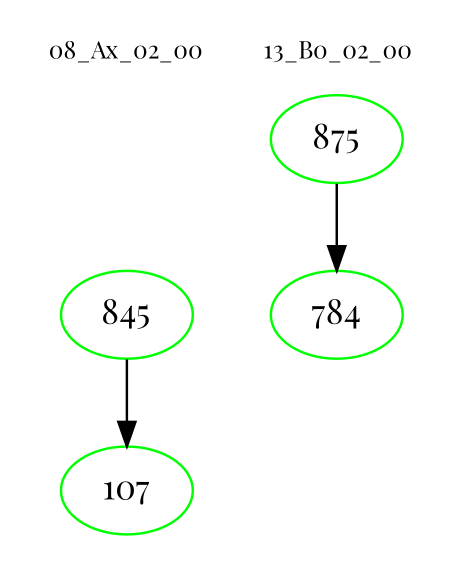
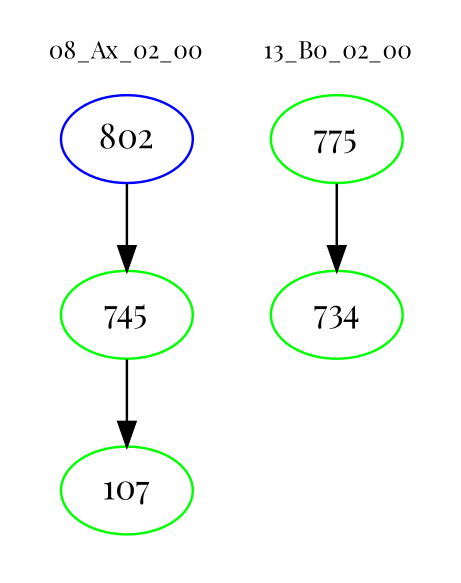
node "802": added
node "875": label "875" -> "775"
node "845": label "845" -> "745"
node "784": label "784" -> "734"
